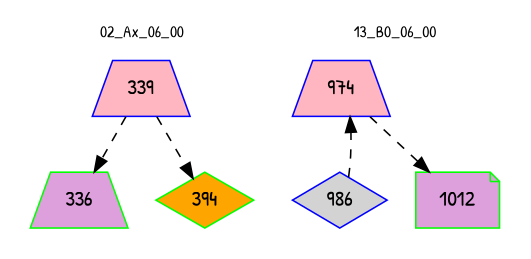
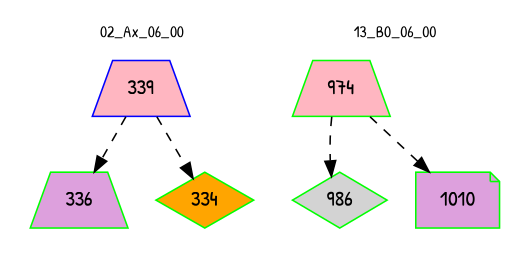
node "974": color blue -> green
edge "986" -> "974": reversed
node "394": label "394" -> "334"
node "986": color blue -> green
node "1012": label "1012" -> "1010"
